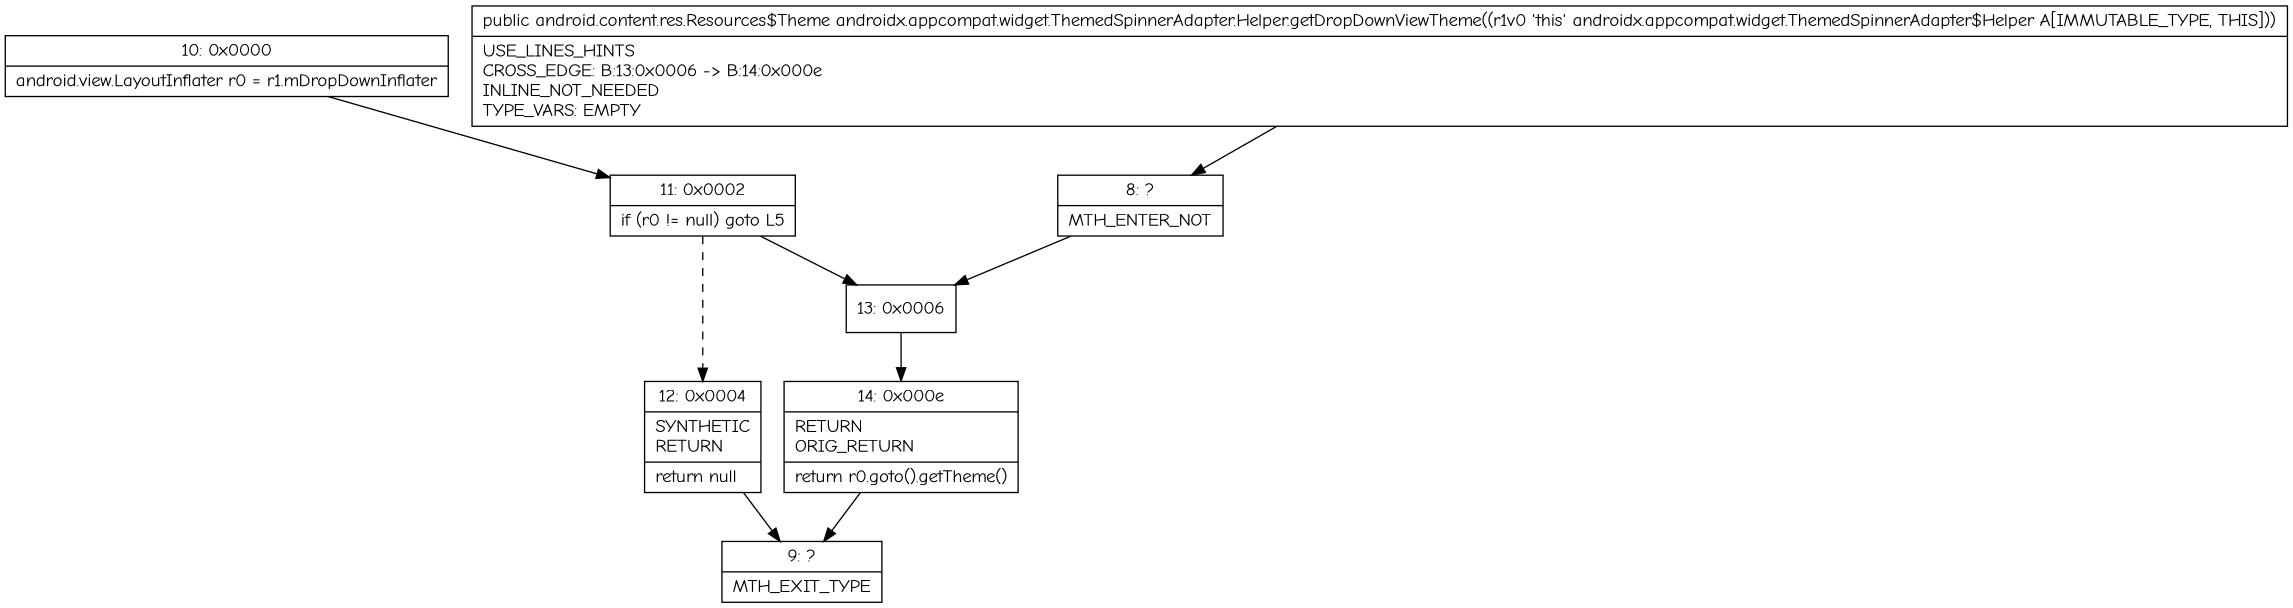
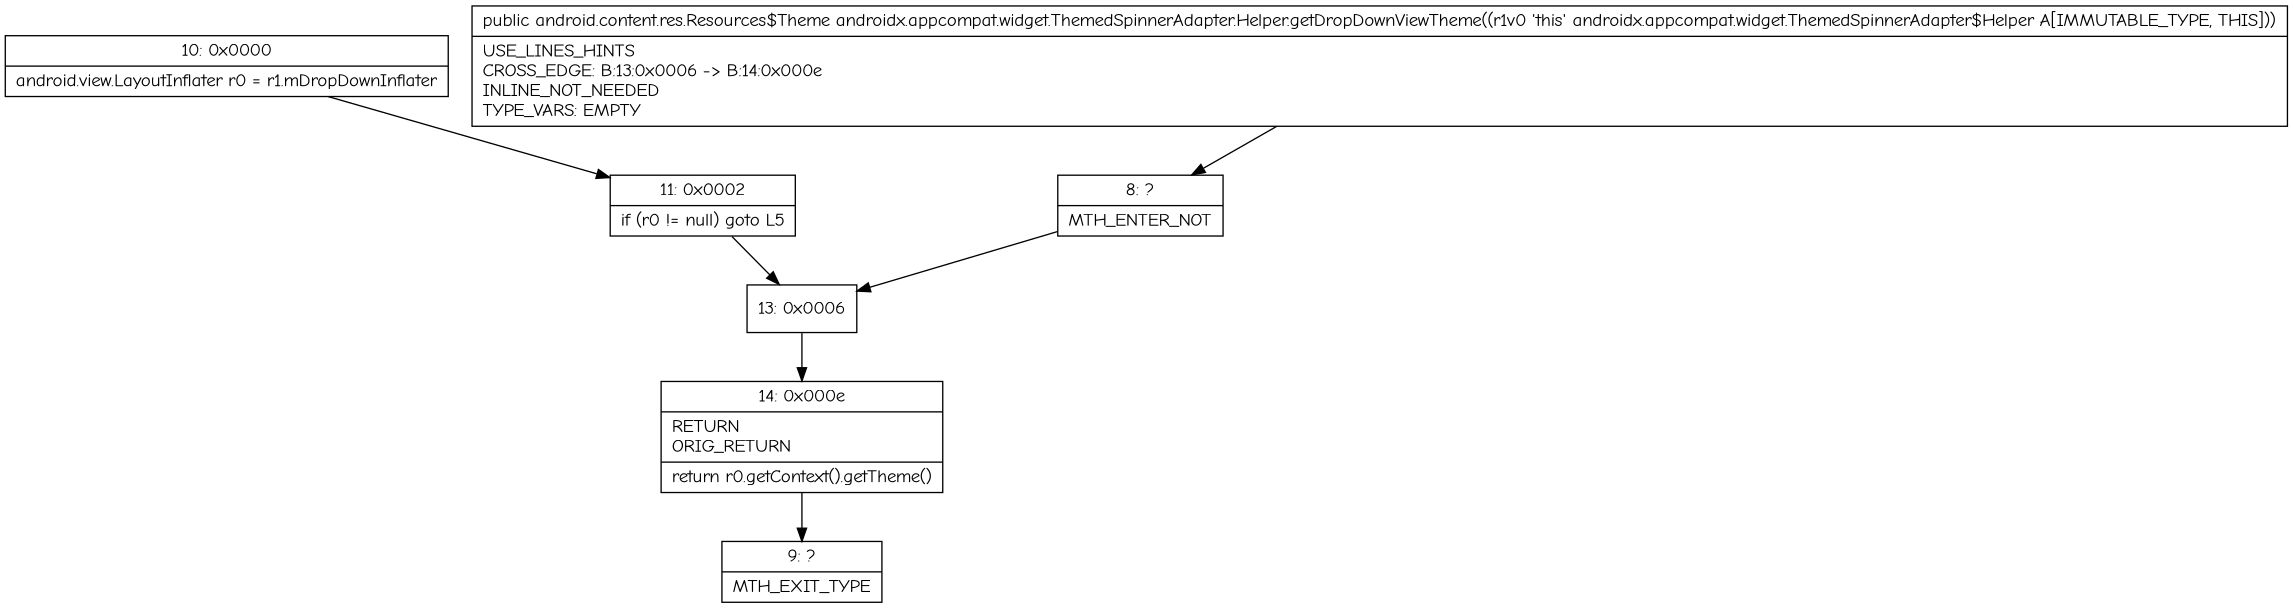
node "12: 0x0004": removed
node "14: 0x000e": text "return r0.goto().getTheme()" -> "return r0.getContext().getTheme()"
